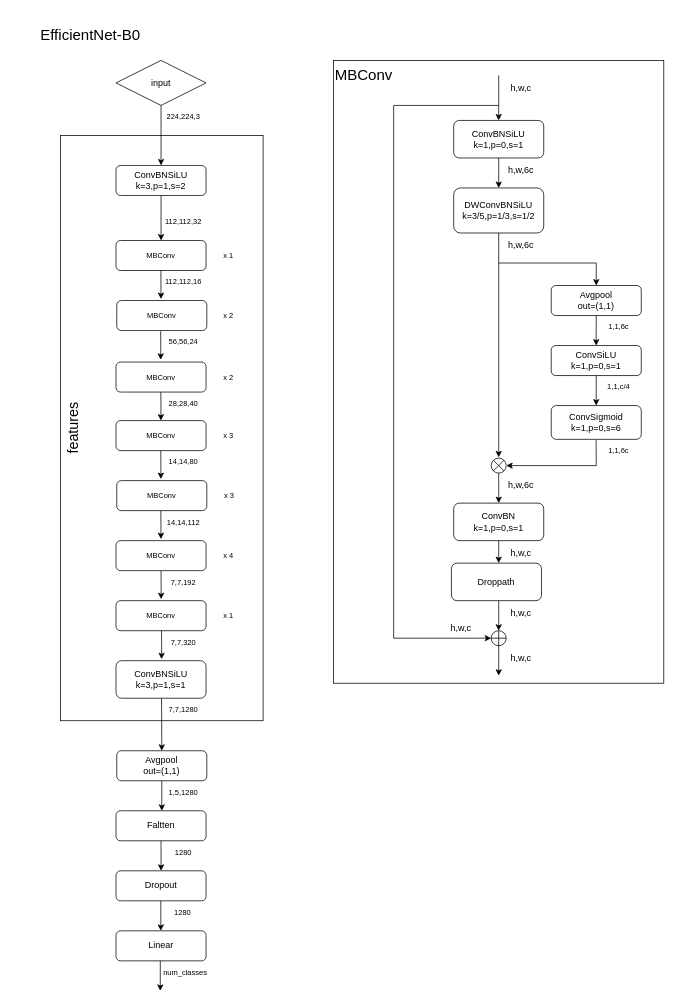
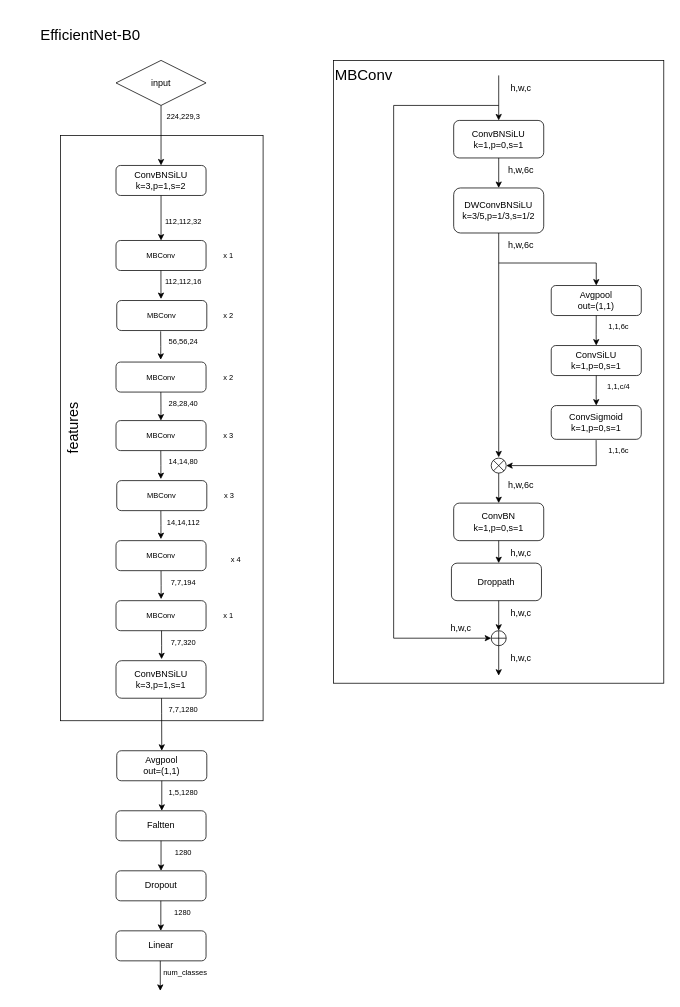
node "224,224,3": label "224,224,3" -> "224,229,3"
node "ConvSigmoid k=1,p=0,s=6": label "ConvSigmoid k=1,p=0,s=6" -> "ConvSigmoid k=1,p=0,s=1"
node "x 4": moved (228, 555) -> (236, 559)
node "7,7,192": label "7,7,192" -> "7,7,194"
